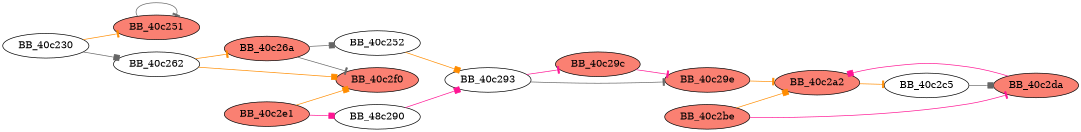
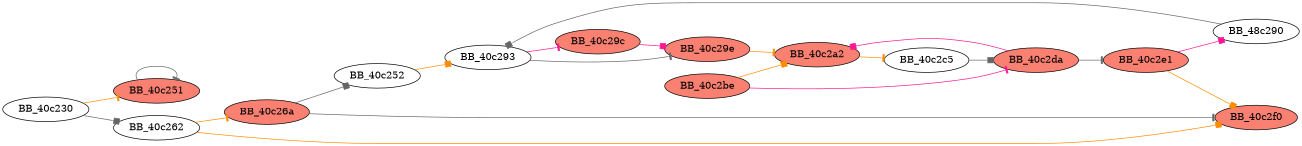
edge "BB_40c2da" -> "BB_40c2e1": added
edge "BB_40c29c" -> "BB_40c29e": arrowhead tee -> box
edge "BB_48c290" -> "BB_40c293": color deeppink -> gray40
